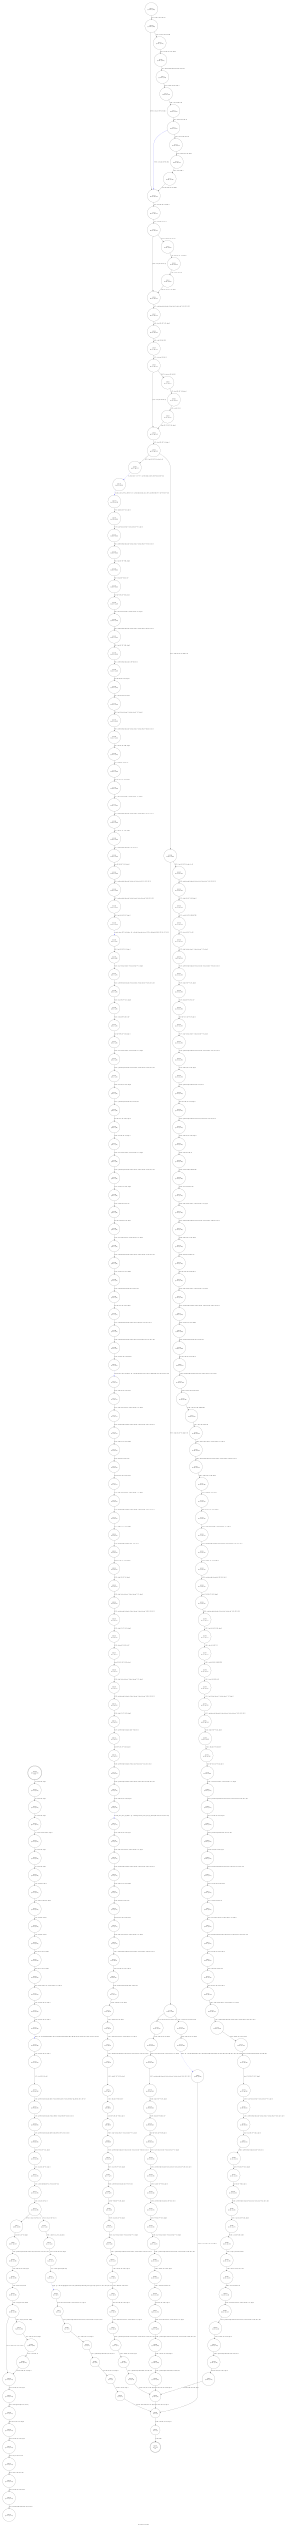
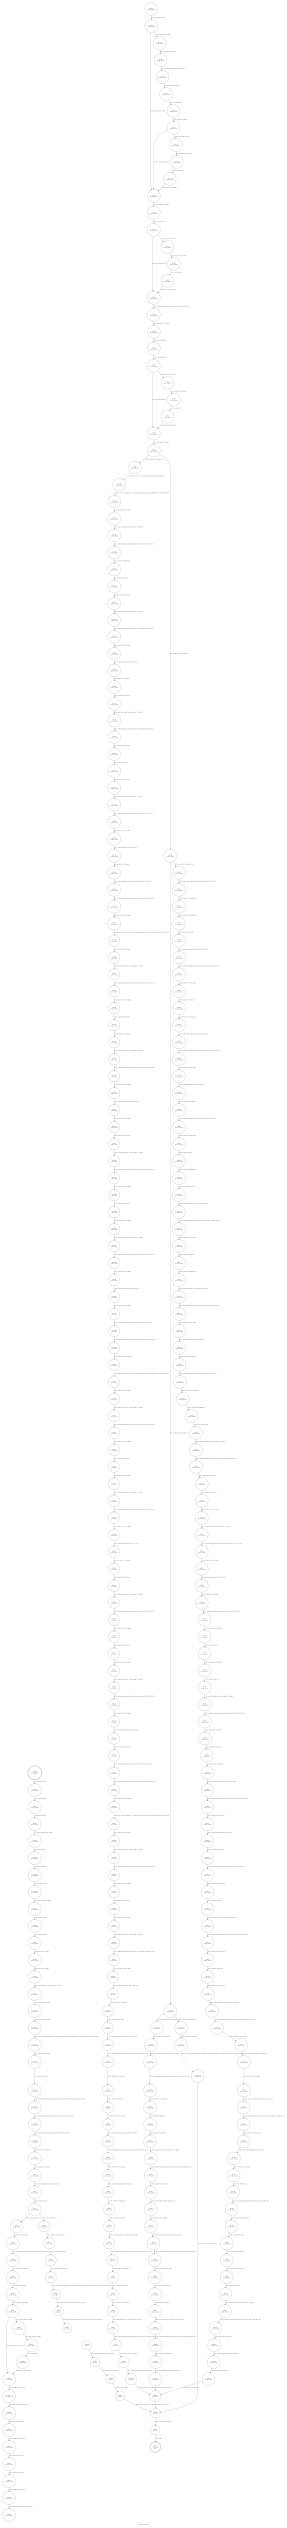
edge "N20080 (rp:7, ep:7)" -> "N20081 (rp:6, ep:6)": removed, label "%30 = load i8*, i8** %29, align 8"
